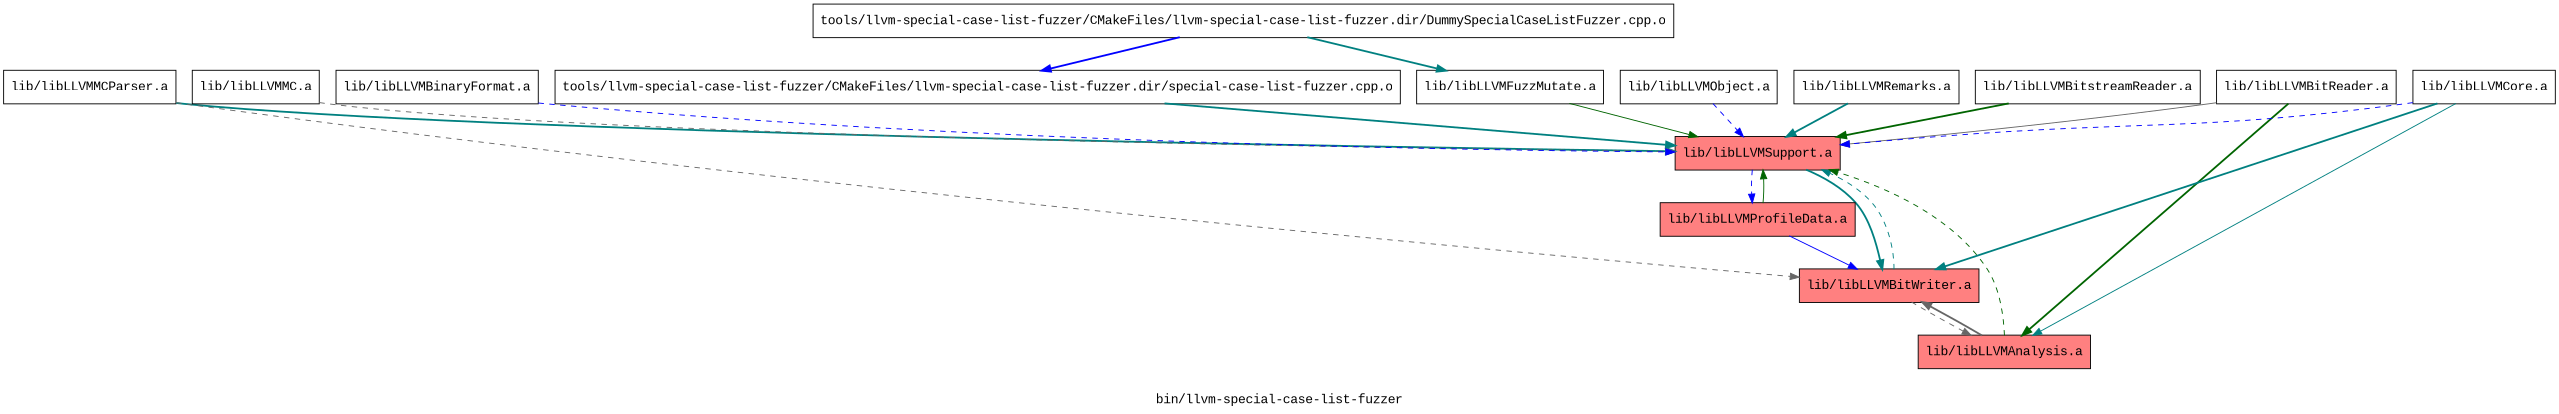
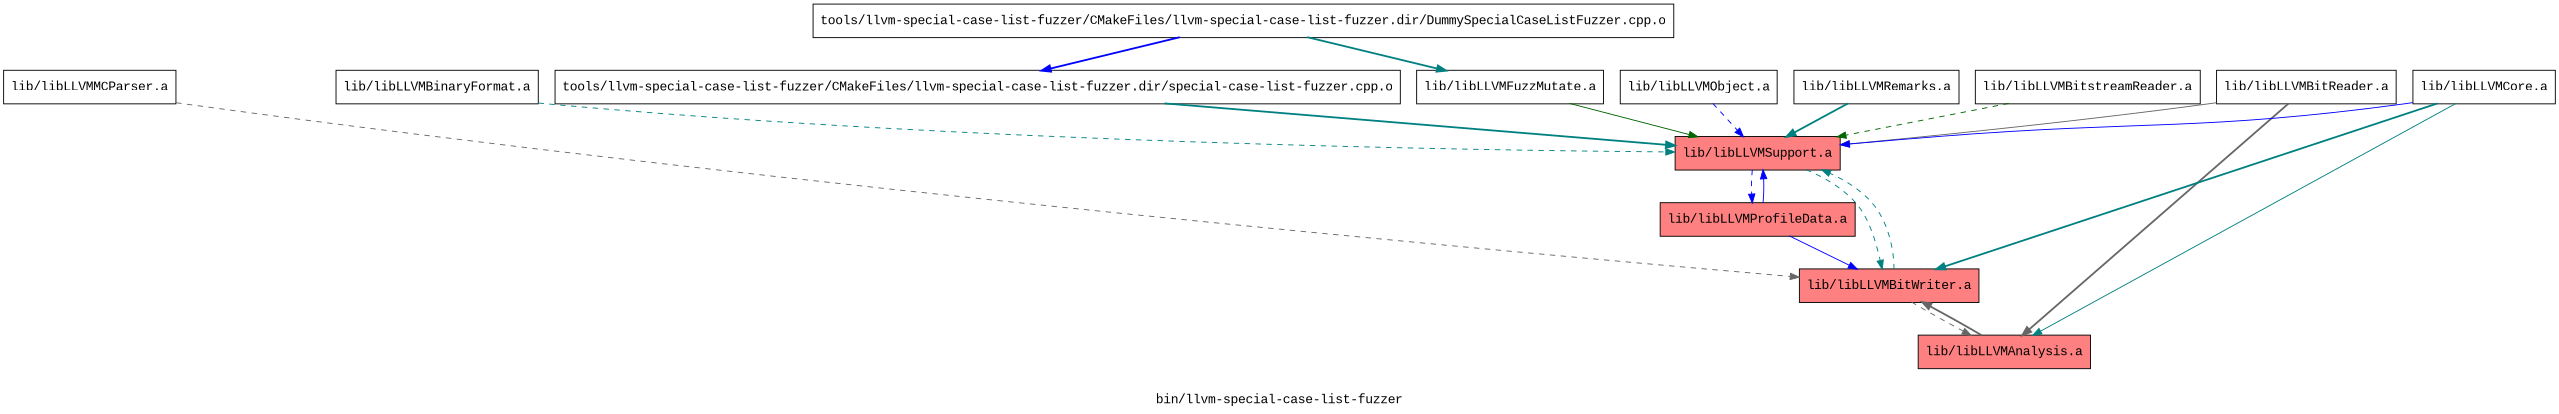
node "lib/libLLVMMC.a": removed
edge "lib/libLLVMBitstreamReader.a" -> "lib/libLLVMSupport.a": style bold -> dashed
edge "lib/libLLVMCore.a" -> "lib/libLLVMSupport.a": style dashed -> solid
edge "lib/libLLVMBinaryFormat.a" -> "lib/libLLVMSupport.a": color blue -> teal
edge "lib/libLLVMMCParser.a" -> "lib/libLLVMSupport.a": removed
edge "lib/libLLVMProfileData.a" -> "lib/libLLVMSupport.a": color darkgreen -> blue
edge "lib/libLLVMSupport.a" -> "lib/libLLVMBitWriter.a": style bold -> dashed
edge "lib/libLLVMBitReader.a" -> "lib/libLLVMAnalysis.a": color darkgreen -> gray40
edge "lib/libLLVMAnalysis.a" -> "lib/libLLVMSupport.a": removed
